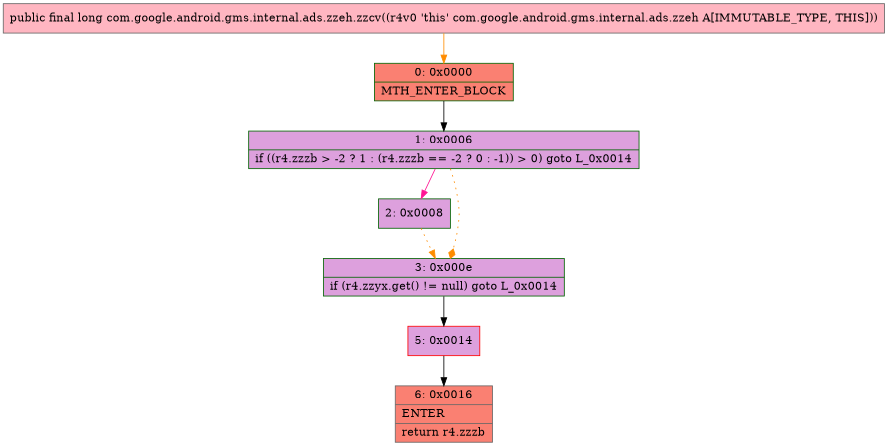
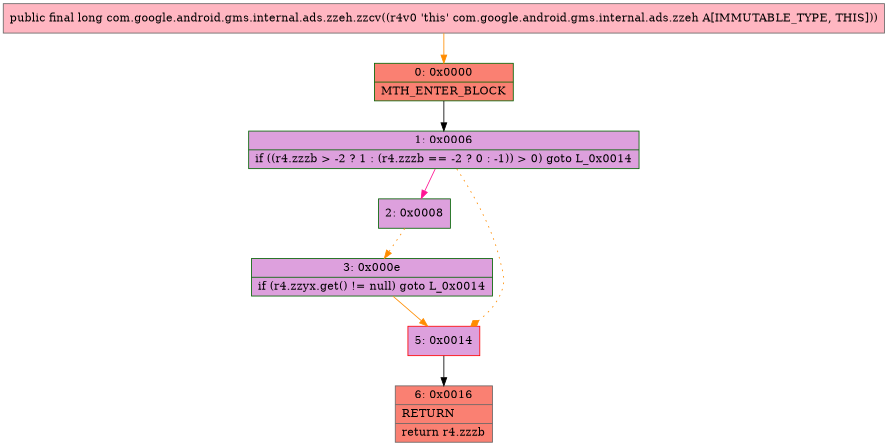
edge "1: 0x0006" -> "3: 0x000e": now "1: 0x0006" -> "5: 0x0014"
edge "3: 0x000e" -> "5: 0x0014": color black -> darkorange
node "6: 0x0016": text "ENTER" -> "RETURN"
